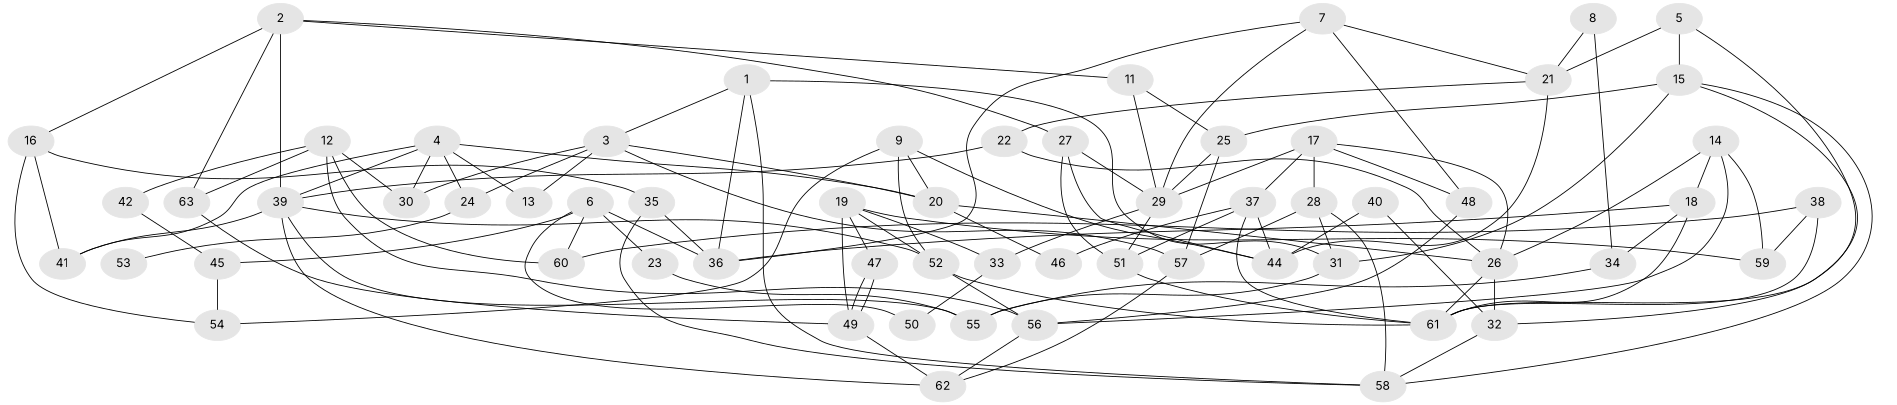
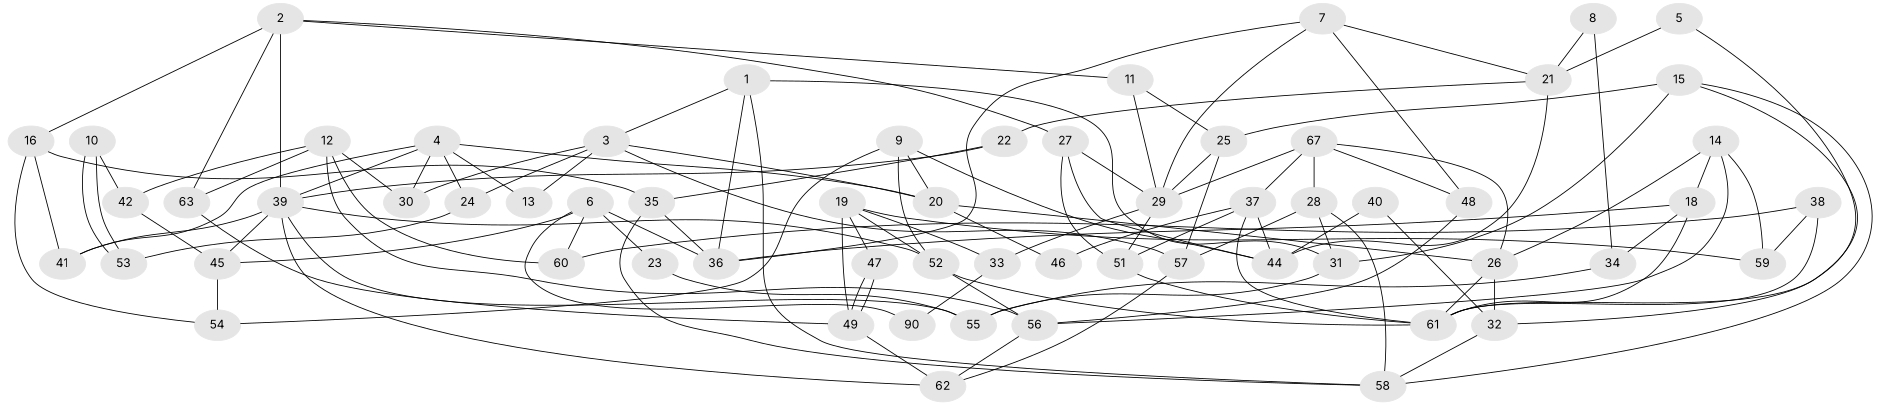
edge "5" -- "15": removed
node "10": added
node "17": label "17" -> "67"
edge "22" -- "26": now "22" -- "35"
edge "39" -- "45": added
node "50": label "50" -> "90"
